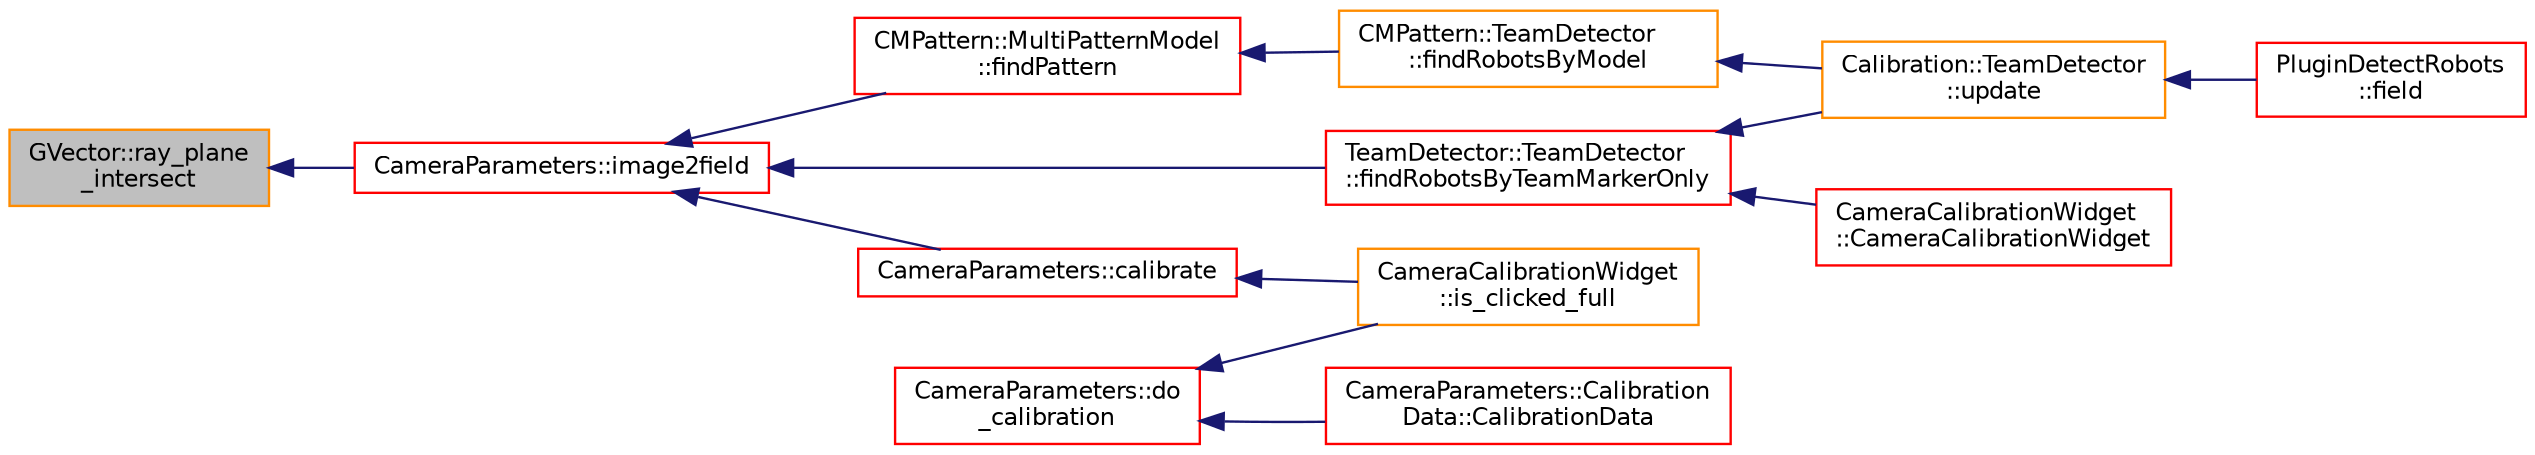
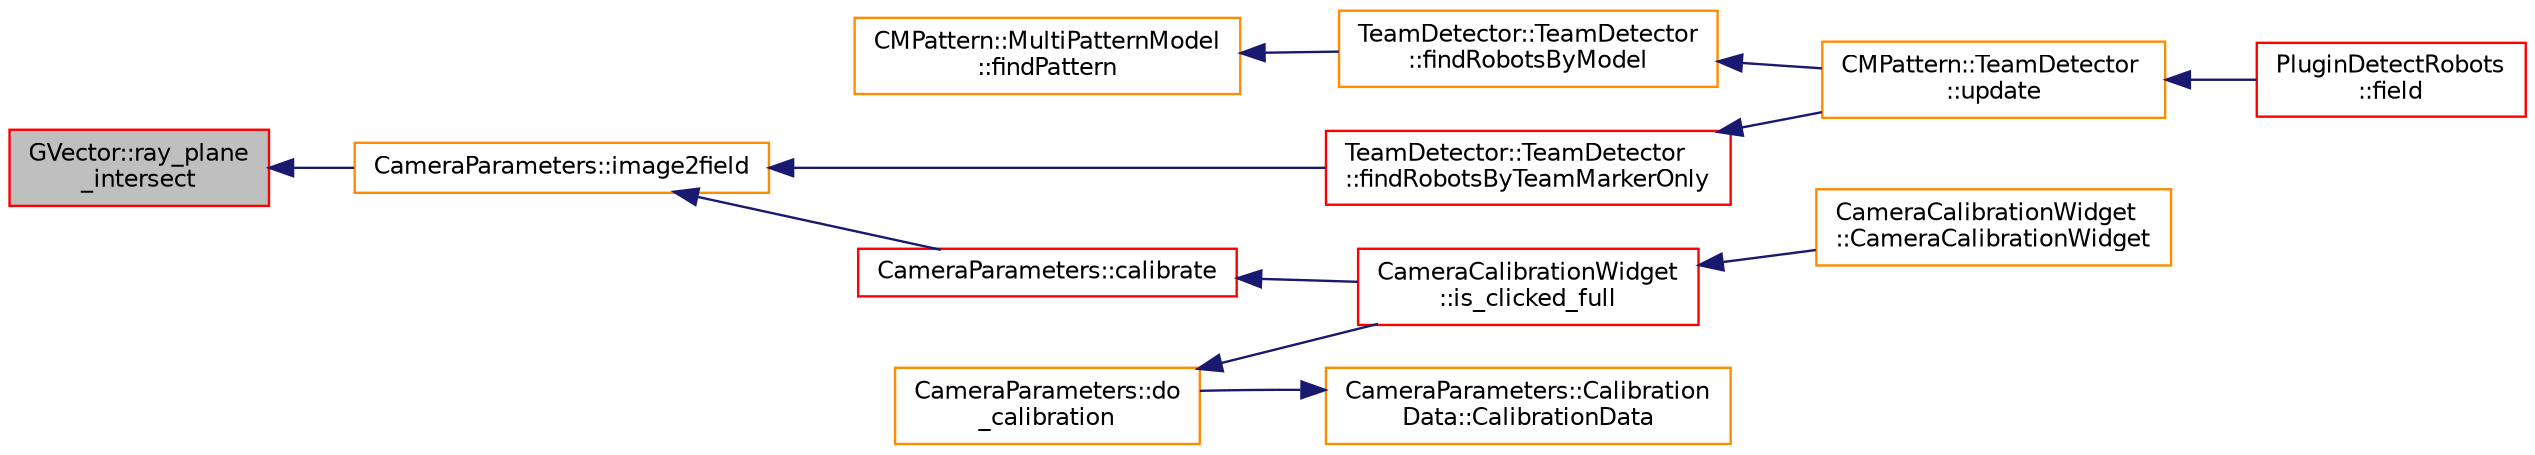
node "CMPattern::TeamDetector ::findRobotsByModel": label "CMPattern::TeamDetector ::findRobotsByModel" -> "TeamDetector::TeamDetector ::findRobotsByModel"
node "CMPattern::MultiPatternModel ::findPattern": color red -> darkorange
node "Calibration::TeamDetector ::update": label "Calibration::TeamDetector ::update" -> "CMPattern::TeamDetector ::update"
edge "CMPattern::MultiPatternModel ::findPattern" -> "CameraParameters::image2field": removed
node "GVector::ray_plane _intersect": color darkorange -> red
node "CameraParameters::image2field": color red -> darkorange
edge "CameraCalibrationWidget ::CameraCalibrationWidget" -> "TeamDetector::TeamDetector ::findRobotsByTeamMarkerOnly": now "CameraCalibrationWidget ::CameraCalibrationWidget" -> "CameraCalibrationWidget ::is_clicked_full"
node "CameraCalibrationWidget ::CameraCalibrationWidget": color red -> darkorange
node "CameraCalibrationWidget ::is_clicked_full": color darkorange -> red
node "CameraParameters::do _calibration": color red -> darkorange
node "CameraParameters::Calibration Data::CalibrationData": color red -> darkorange
edge "CameraParameters::Calibration Data::CalibrationData" -> "CameraParameters::do _calibration": reversed
